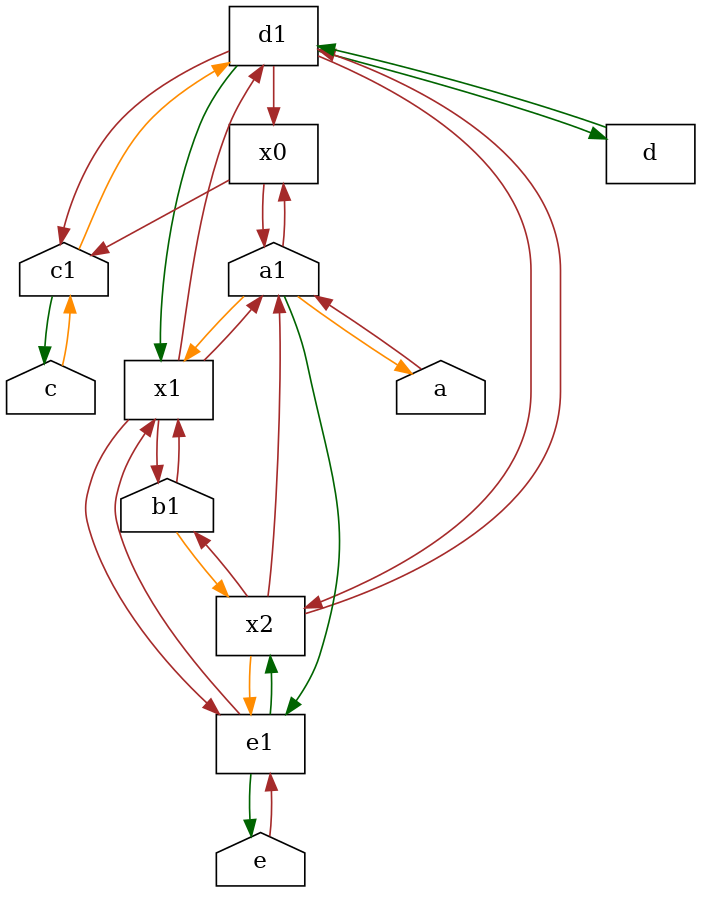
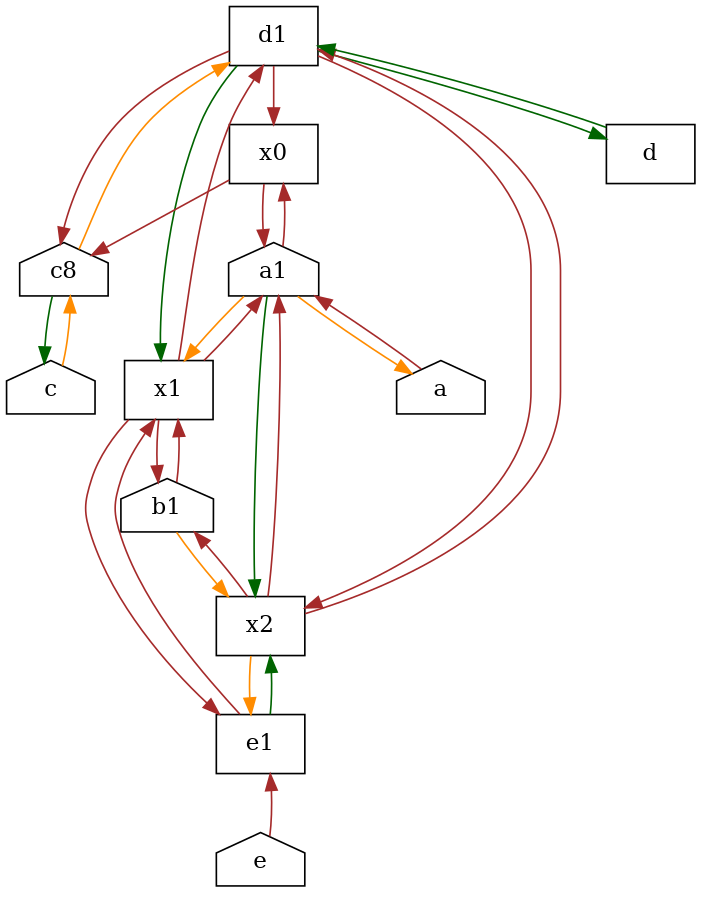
node "c1": label "c1" -> "c8"
edge "a1" -> "e1": now "a1" -> "x2"
edge "e1" -> "e": removed
